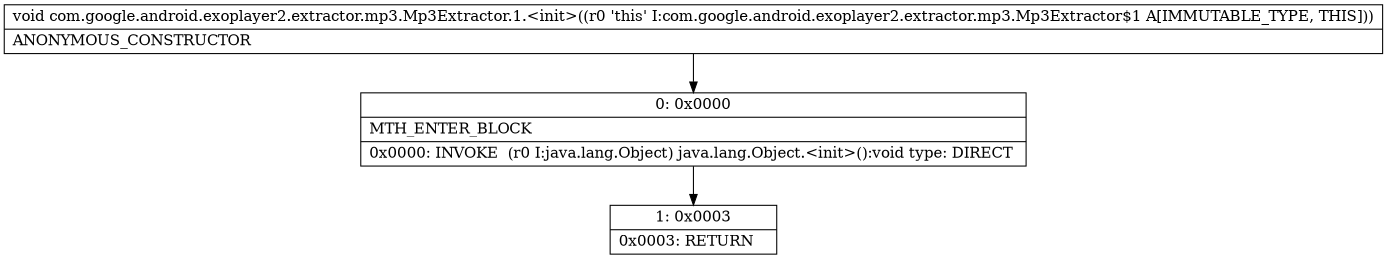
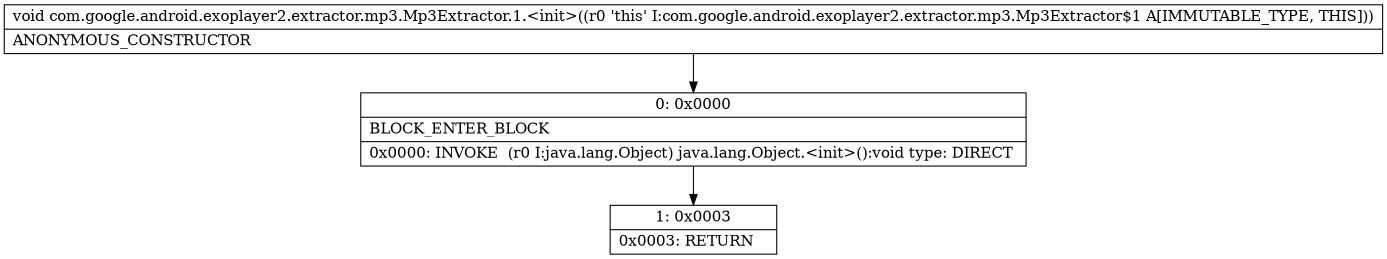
node "0: 0x0000": text "MTH_ENTER_BLOCK" -> "BLOCK_ENTER_BLOCK"
